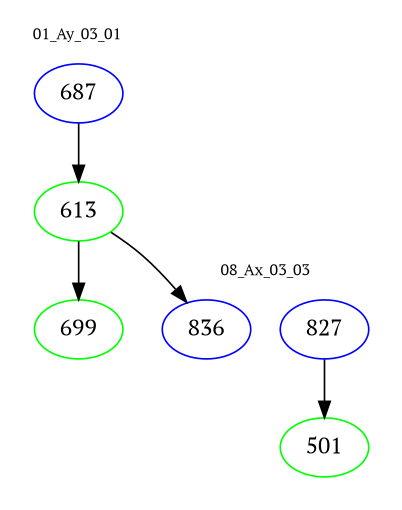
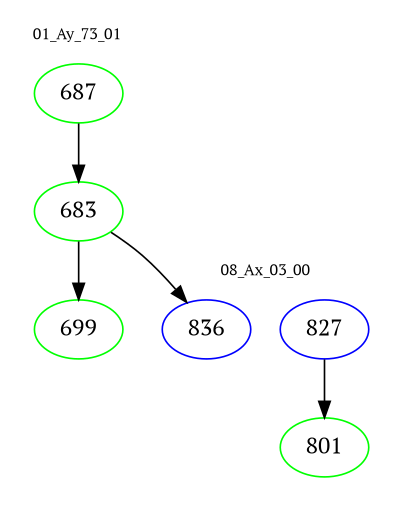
cluster "01_Ay_03_01": label "01_Ay_03_01" -> "01_Ay_73_01"
node "687": color blue -> green
node "613": label "613" -> "683"
cluster "08_Ax_03_03": label "08_Ax_03_03" -> "08_Ax_03_00"
node "501": label "501" -> "801"
